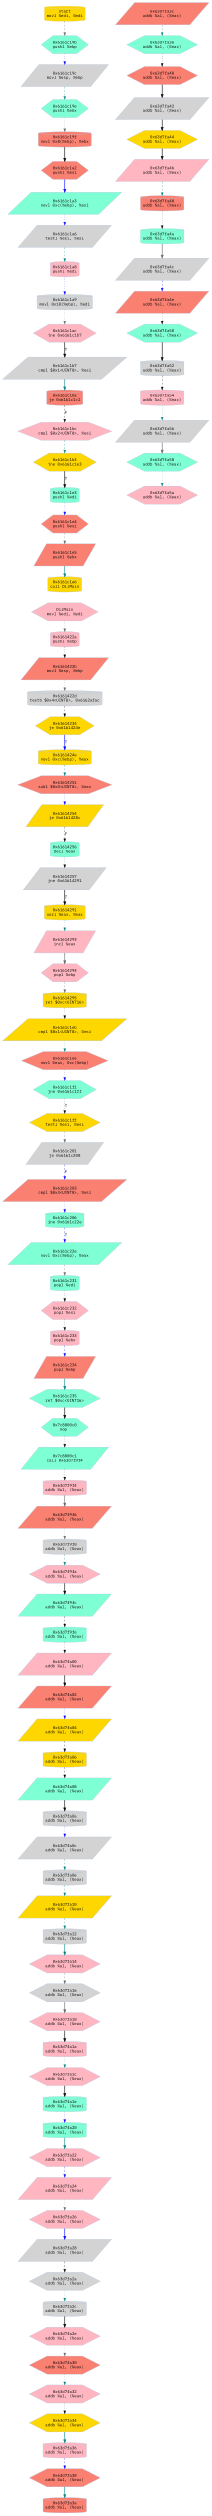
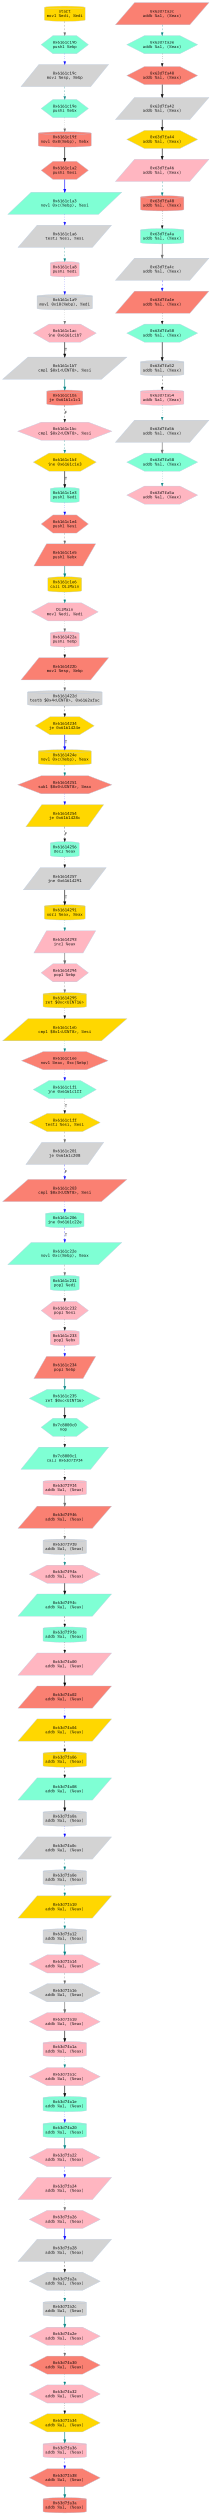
edge "0x6161c1e6 call DllMain" -> "DllMain movl %edi, %edi": added
edge "0x63d7fa2c addb %al, (%eax)" -> "0x63d7fa2e addb %al, (%eax)": color black -> teal
